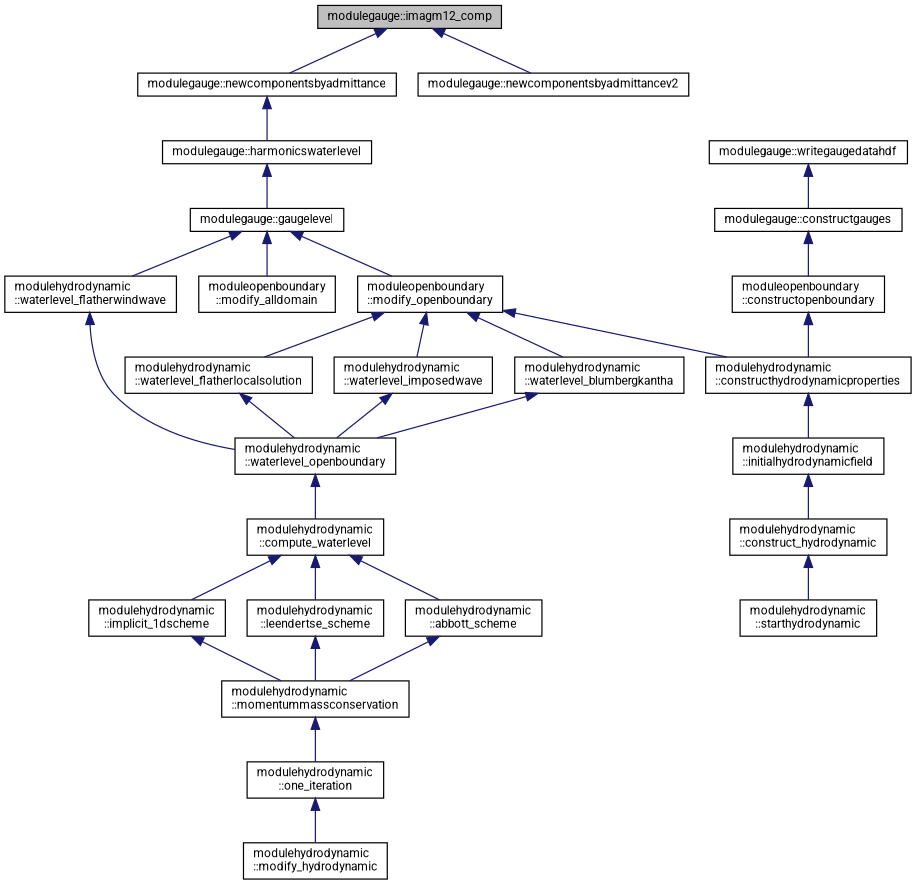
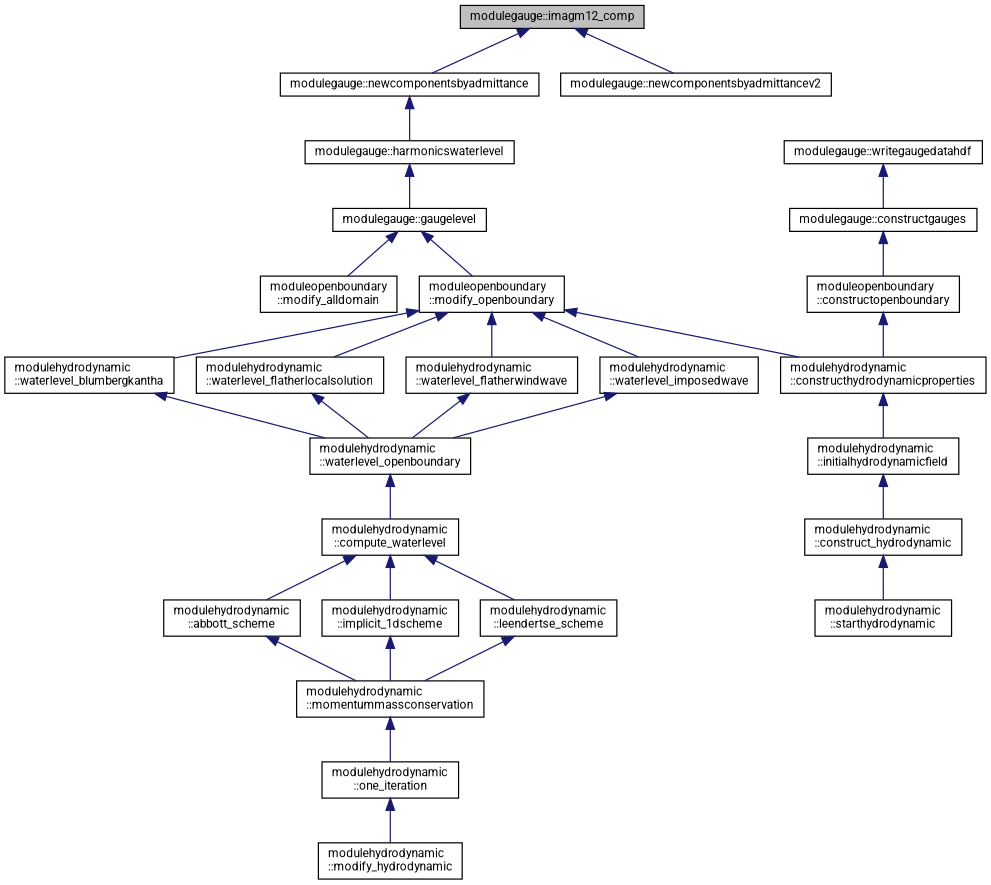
edge "modulehydrodynamic ::waterlevel_flatherwindwave" -> "modulegauge::gaugelevel": now "modulehydrodynamic ::waterlevel_flatherwindwave" -> "moduleopenboundary ::modify_openboundary"
